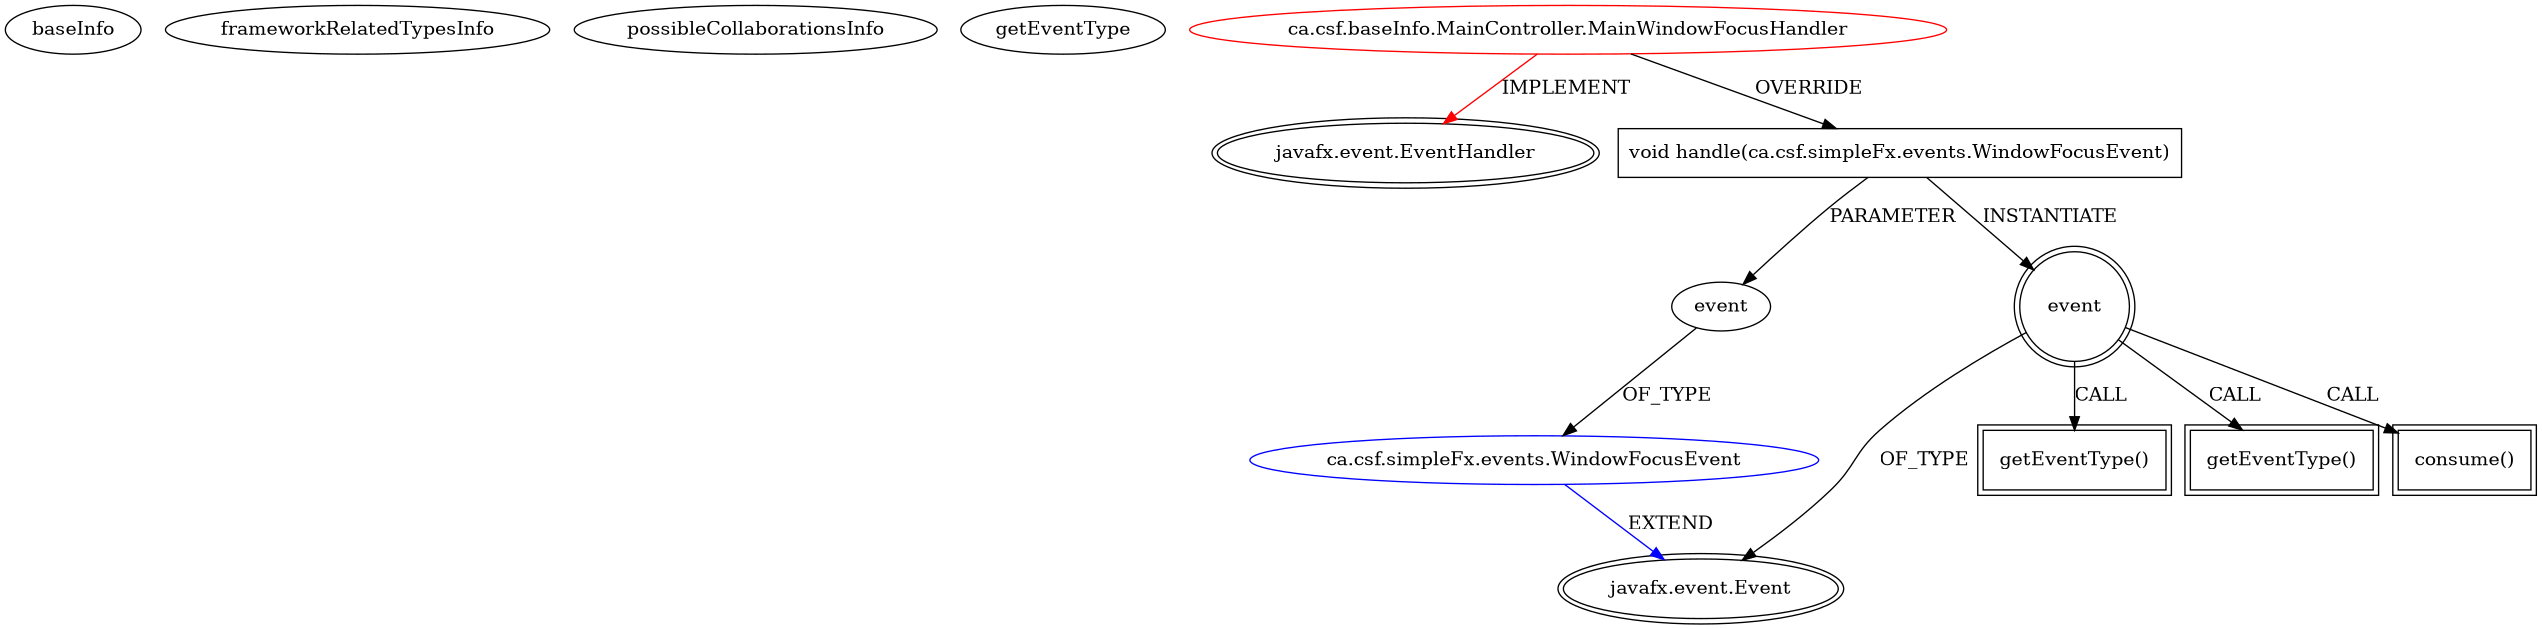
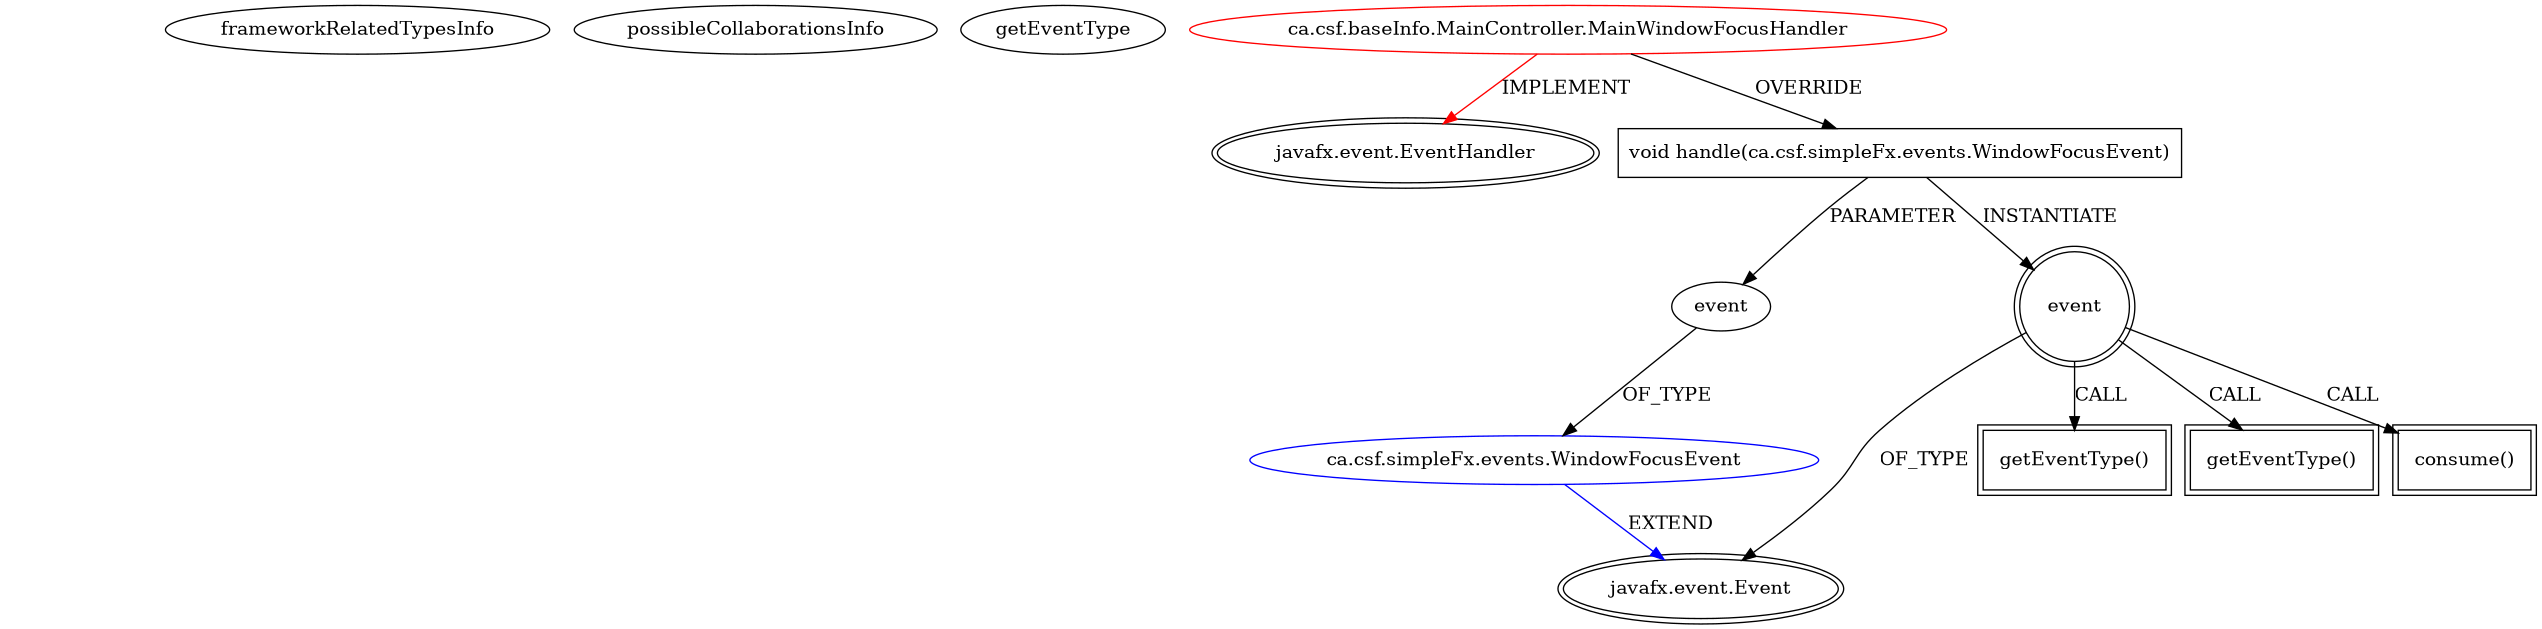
node "baseInfo": removed
